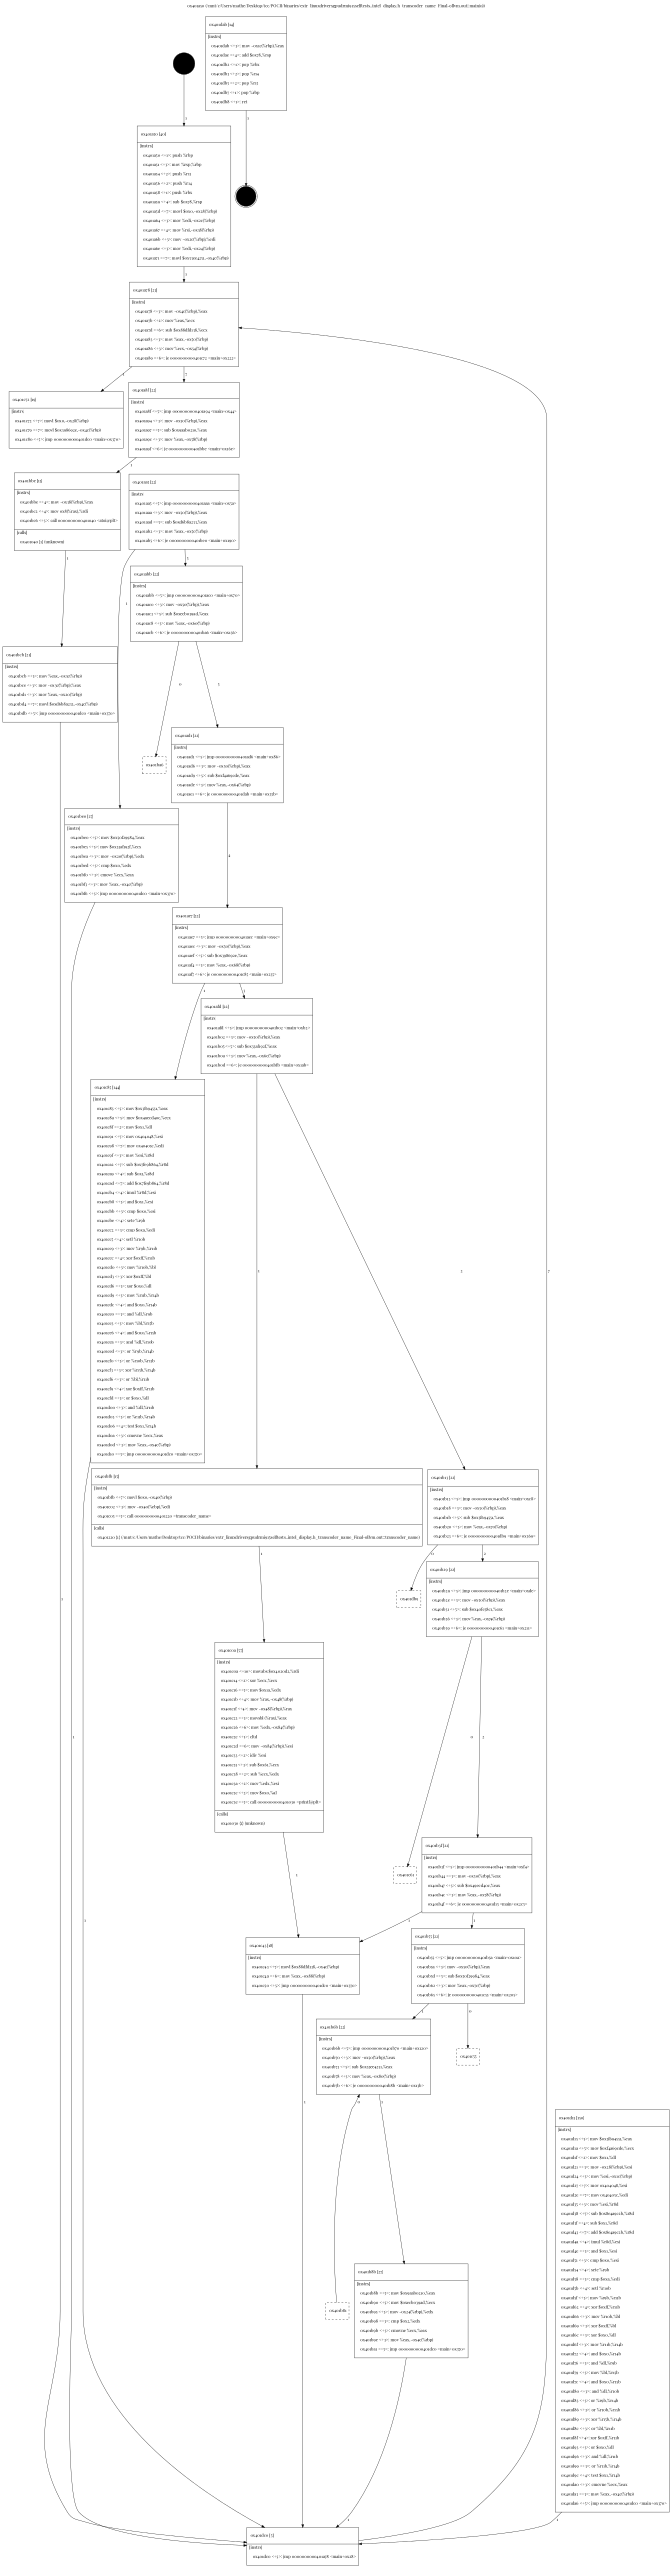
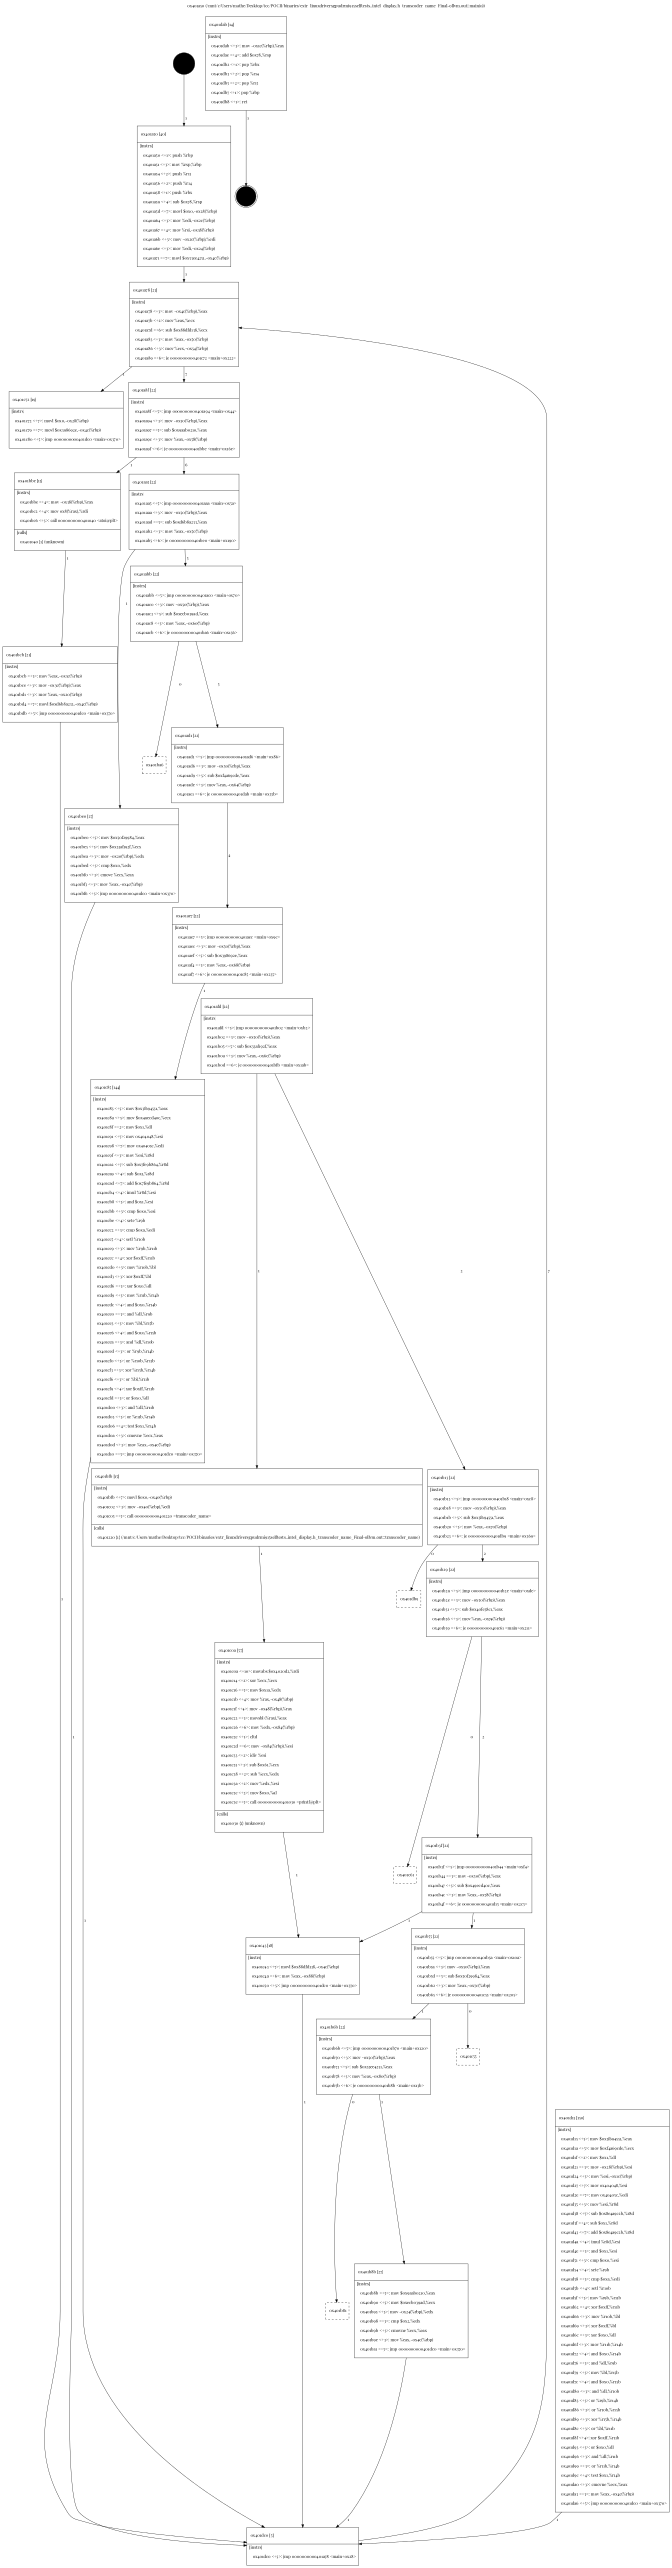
edge "0x401a8f [22]" -> "0x401aa5 [22]": added, label "6"
edge "0x401ae7 [22]" -> "0x401afd [22]": removed, label "3"
edge "0x401b81" -> "0x401b6b [22]": reversed
